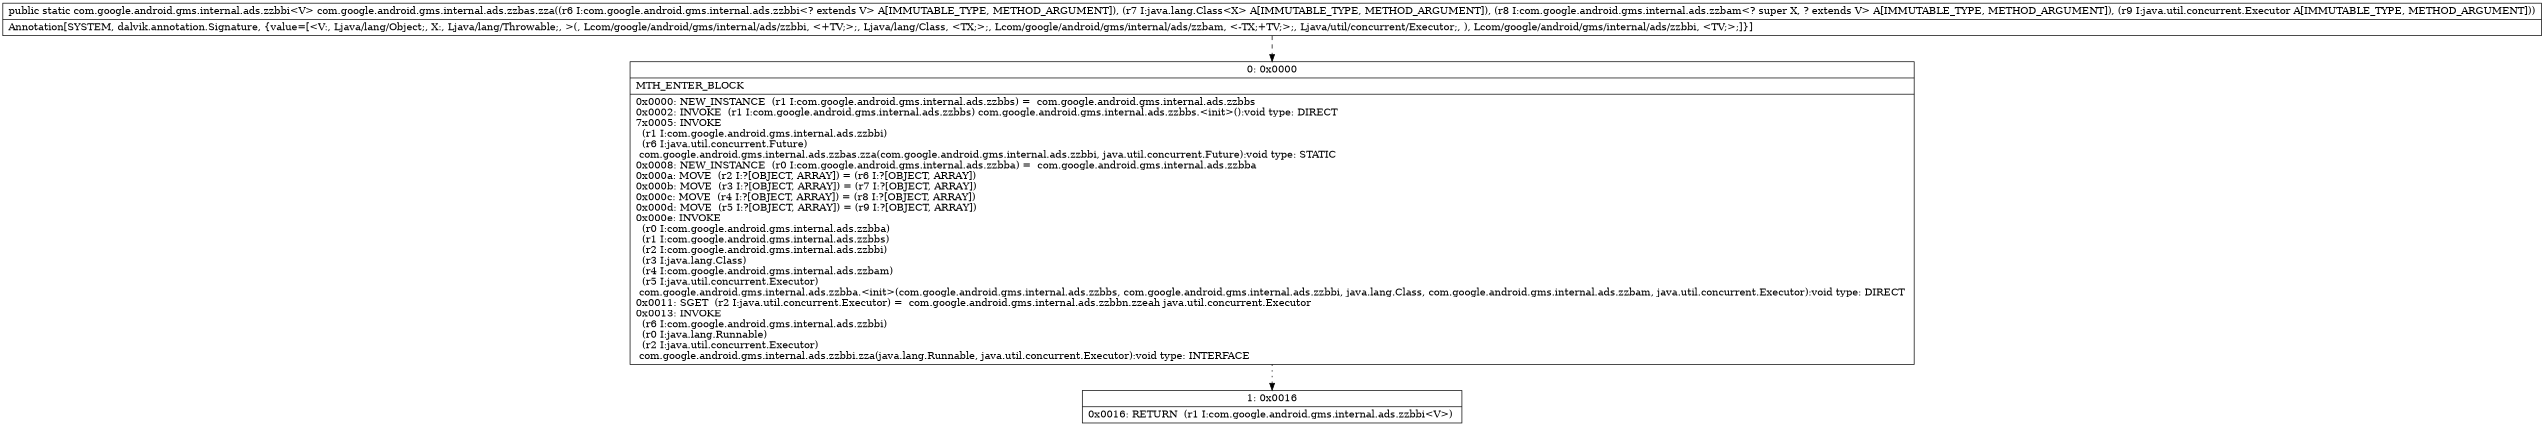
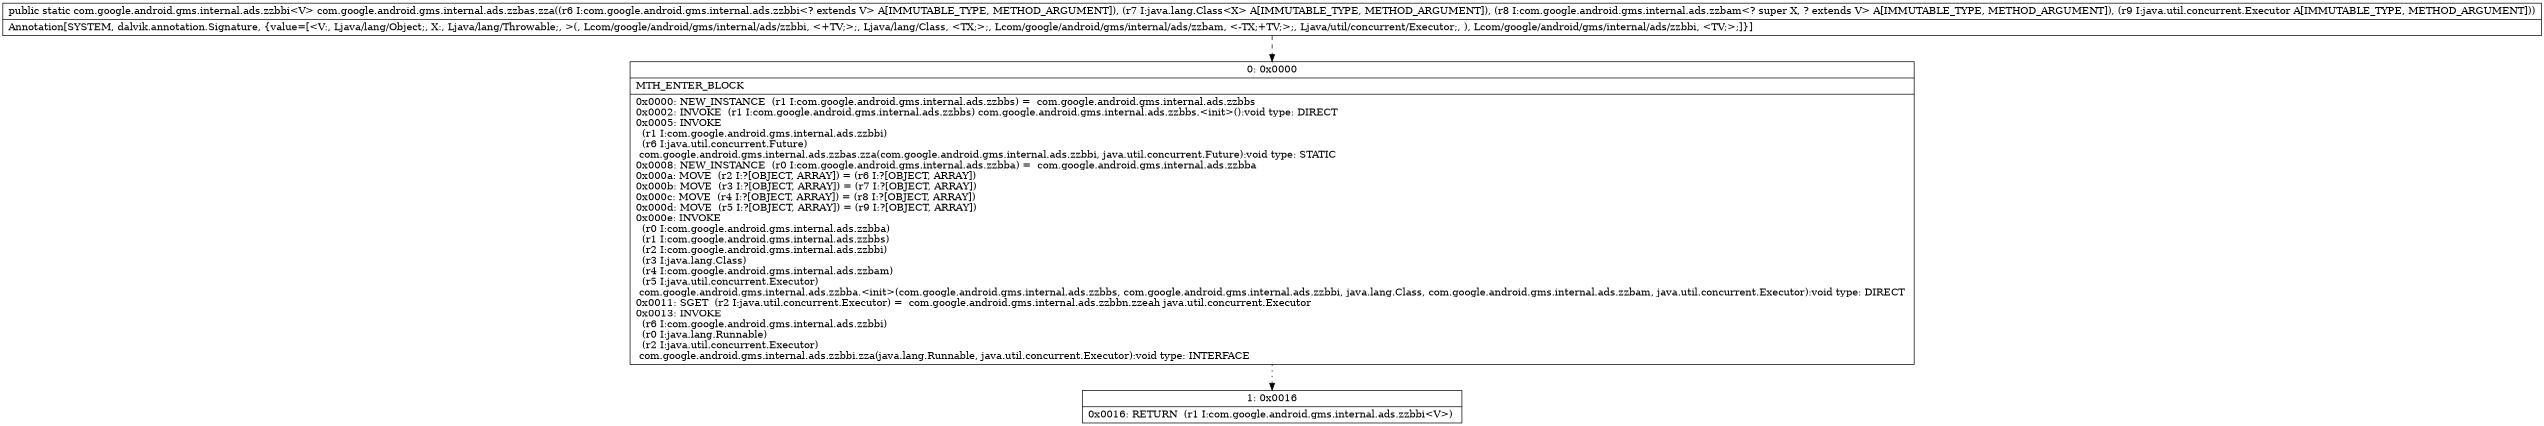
node "0: 0x0000": text "7x0005: INVOKE" -> "0x0005: INVOKE"
